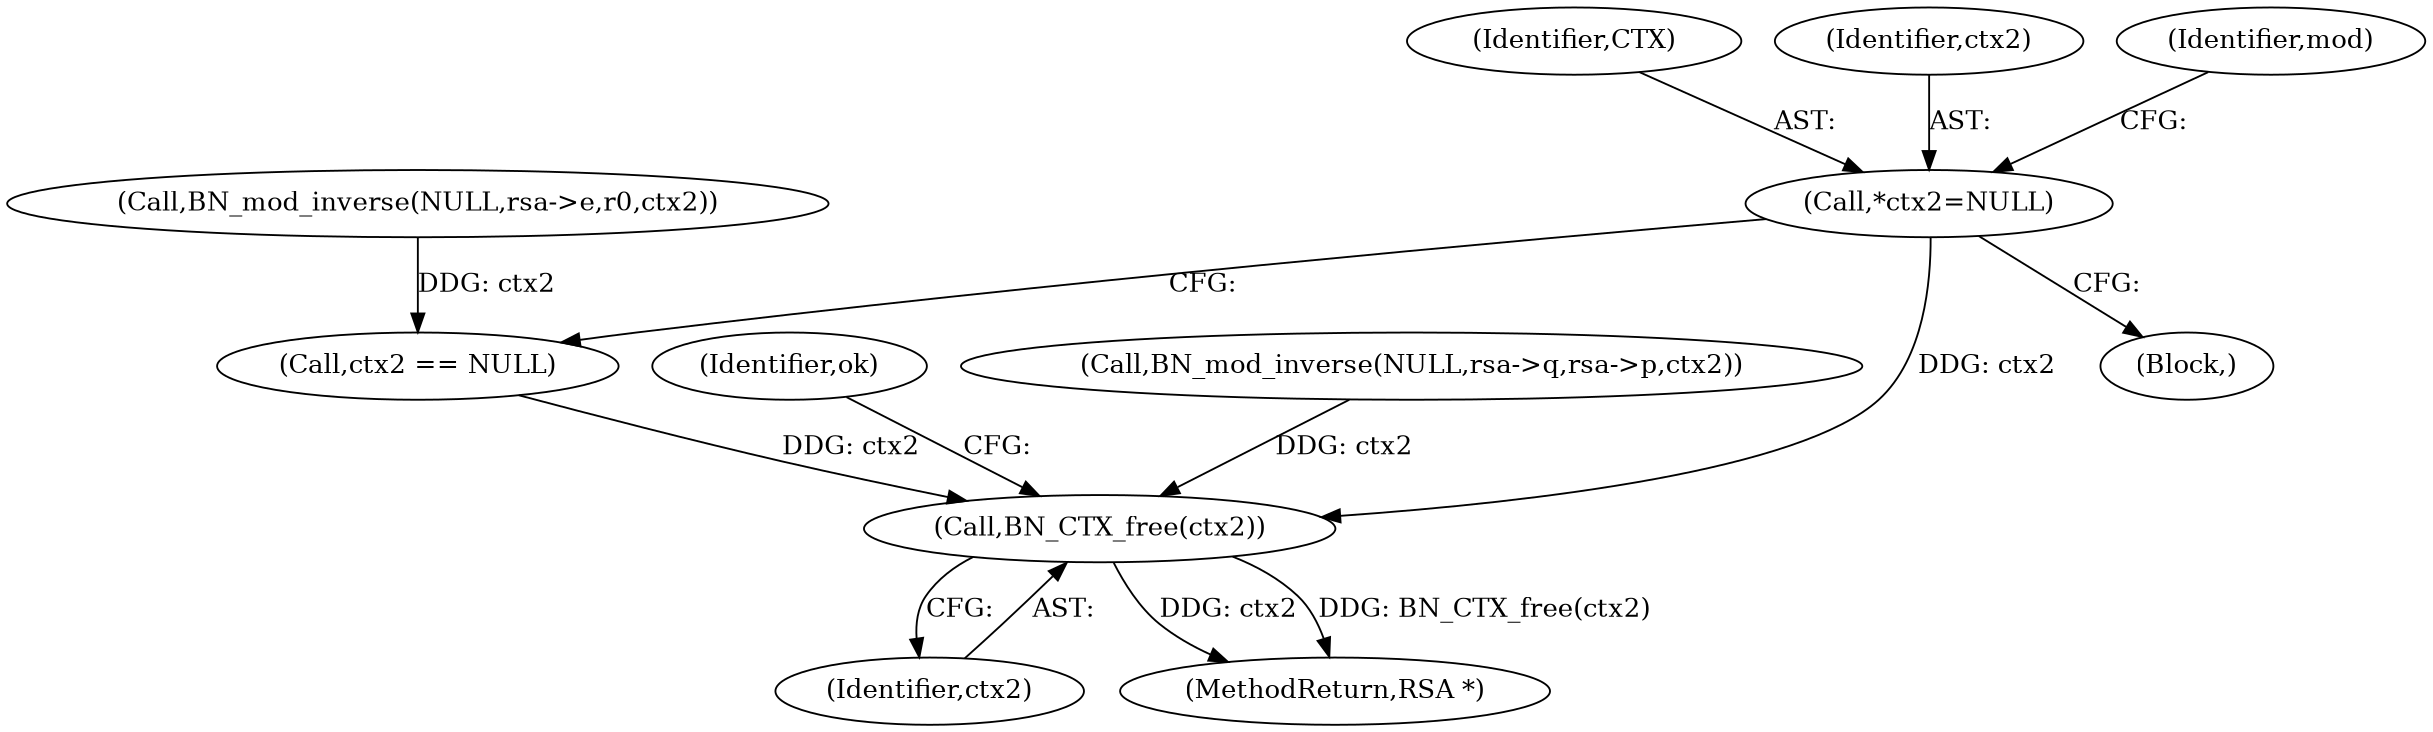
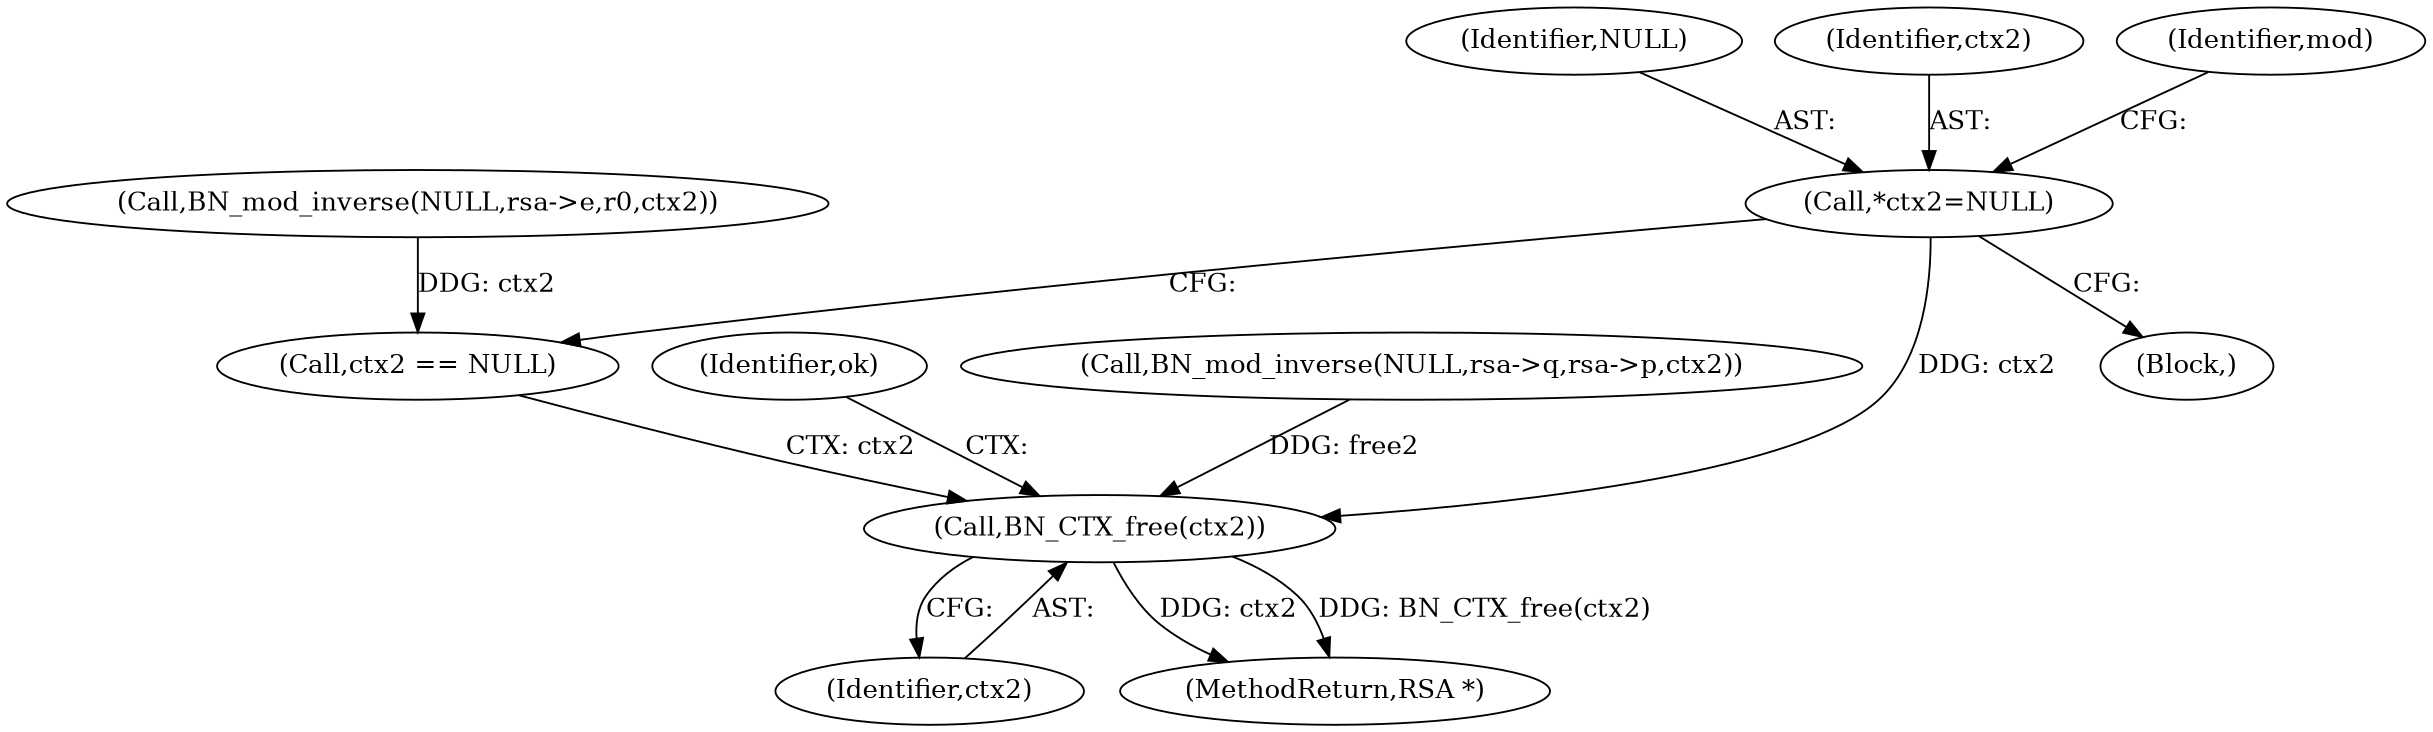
node "(Identifier,CTX)": label "(Identifier,CTX)" -> "(Identifier,NULL)"
edge "(Call,ctx2 == NULL)" -> "(Call,BN_CTX_free(ctx2))": label "DDG: ctx2" -> "CTX: ctx2"
edge "(Identifier,ok)" -> "(Call,BN_CTX_free(ctx2))": label "CFG: " -> "CTX: "
edge "(Call,BN_mod_inverse(NULL,rsa->q,rsa->p,ctx2))" -> "(Call,BN_CTX_free(ctx2))": label "DDG: ctx2" -> "DDG: free2"
